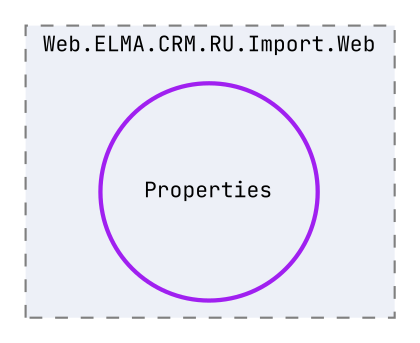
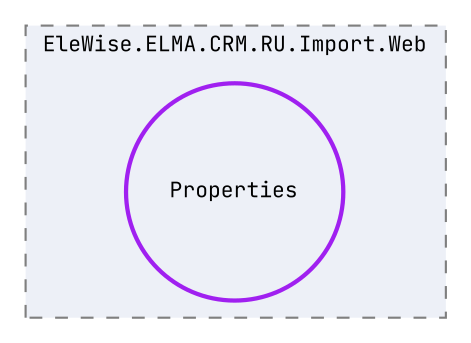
cluster "Web.ELMA.CRM.RU.Import.Web": label "Web.ELMA.CRM.RU.Import.Web" -> "EleWise.ELMA.CRM.RU.Import.Web"
